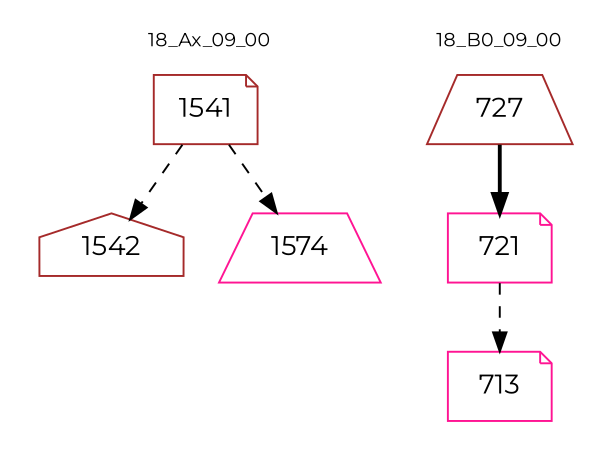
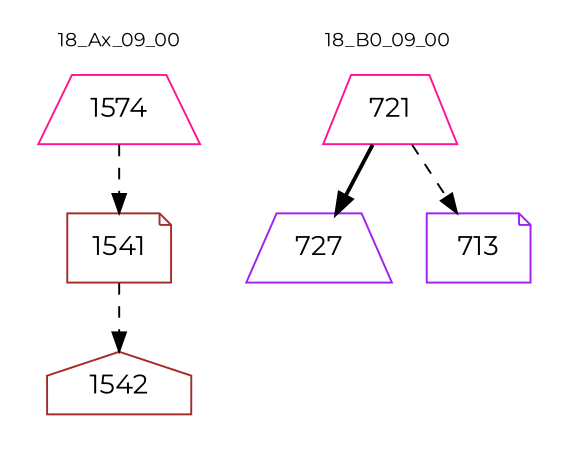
node "727": color brown -> purple
edge "727" -> "721": reversed
edge "1541" -> "1574": reversed
node "721": shape note -> trapezium
node "713": color deeppink -> purple
